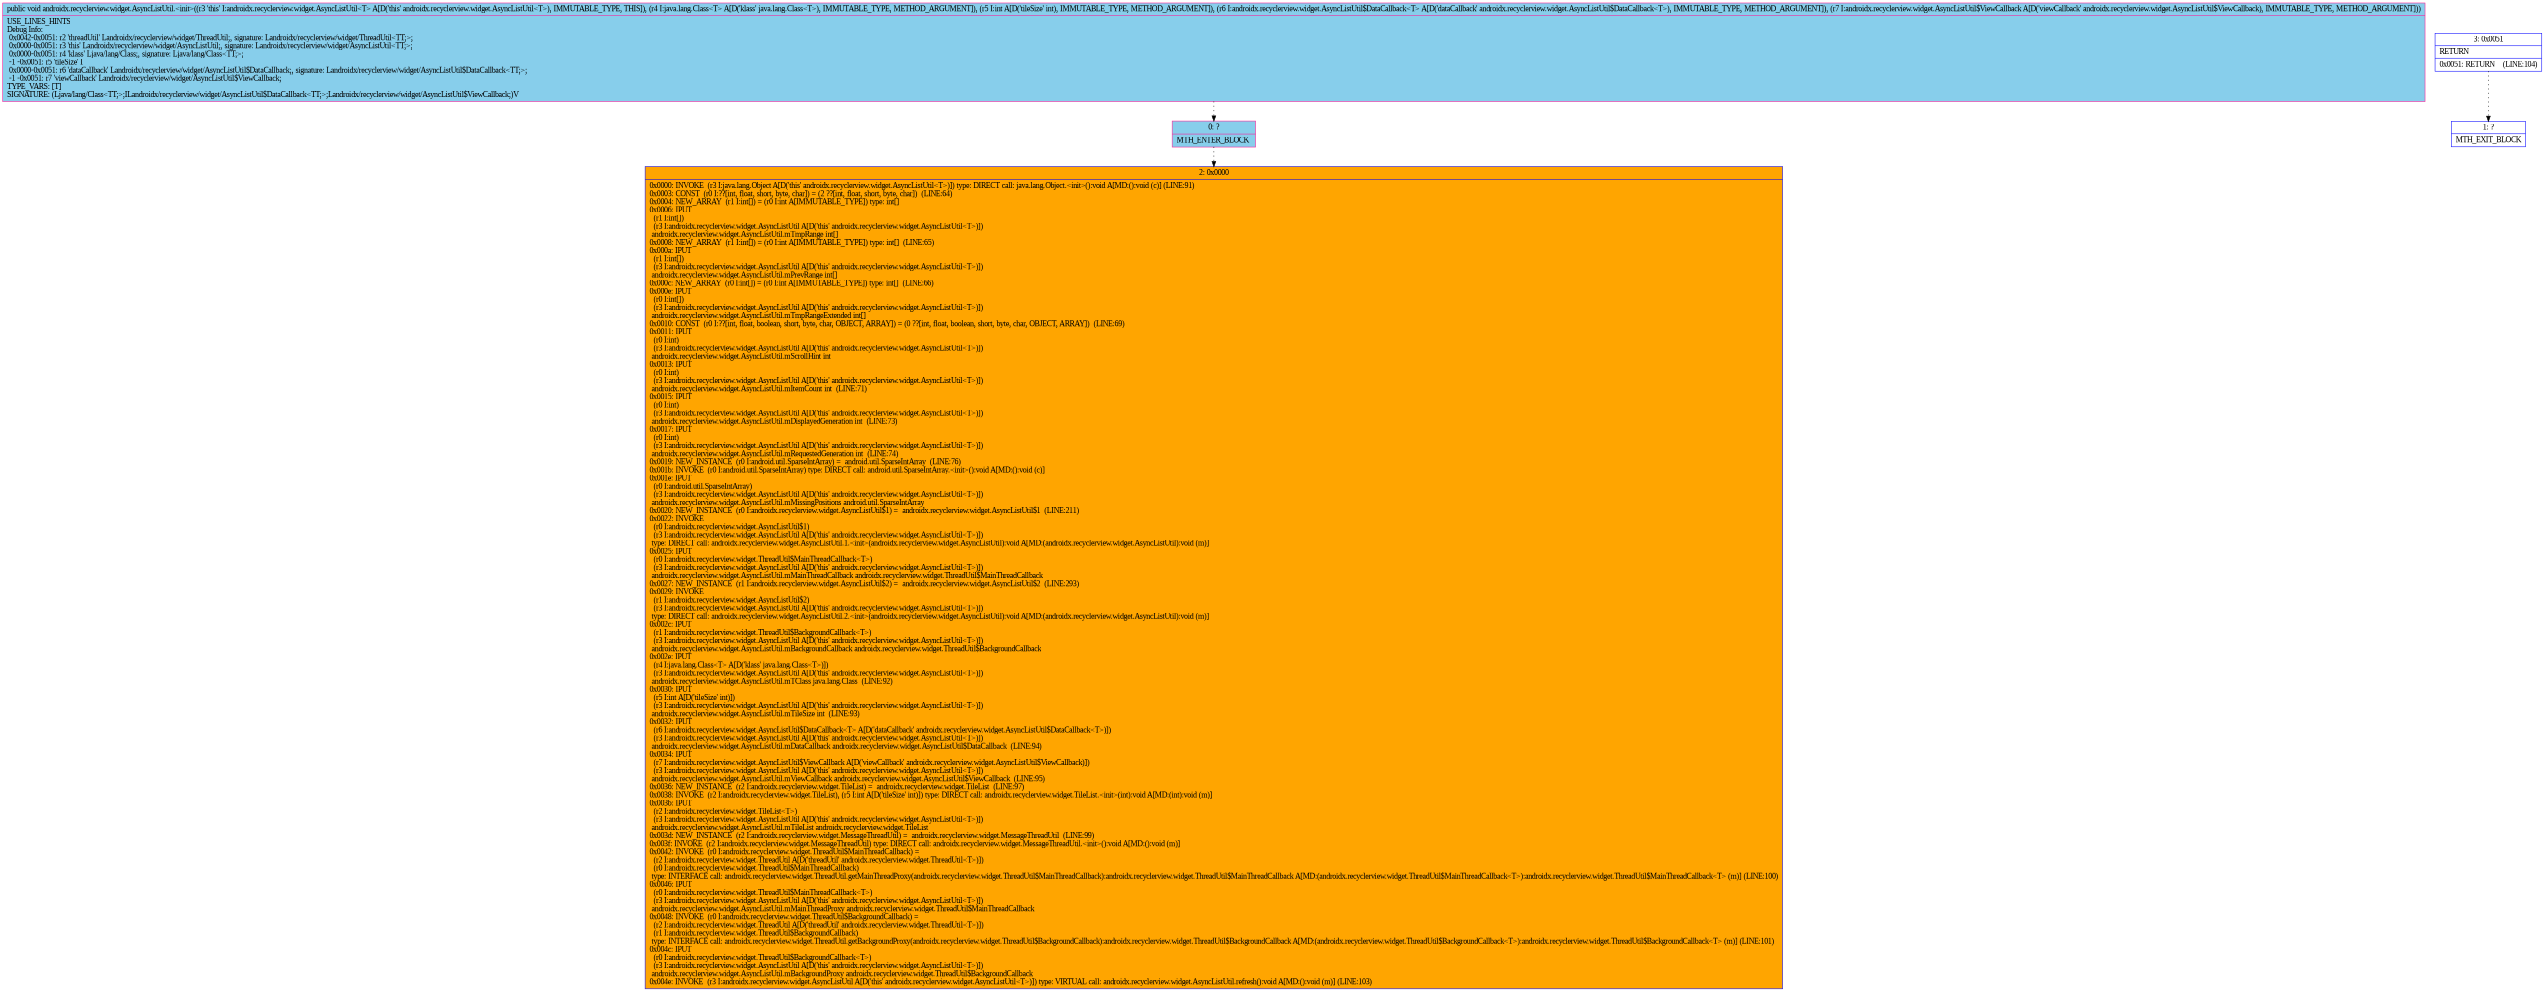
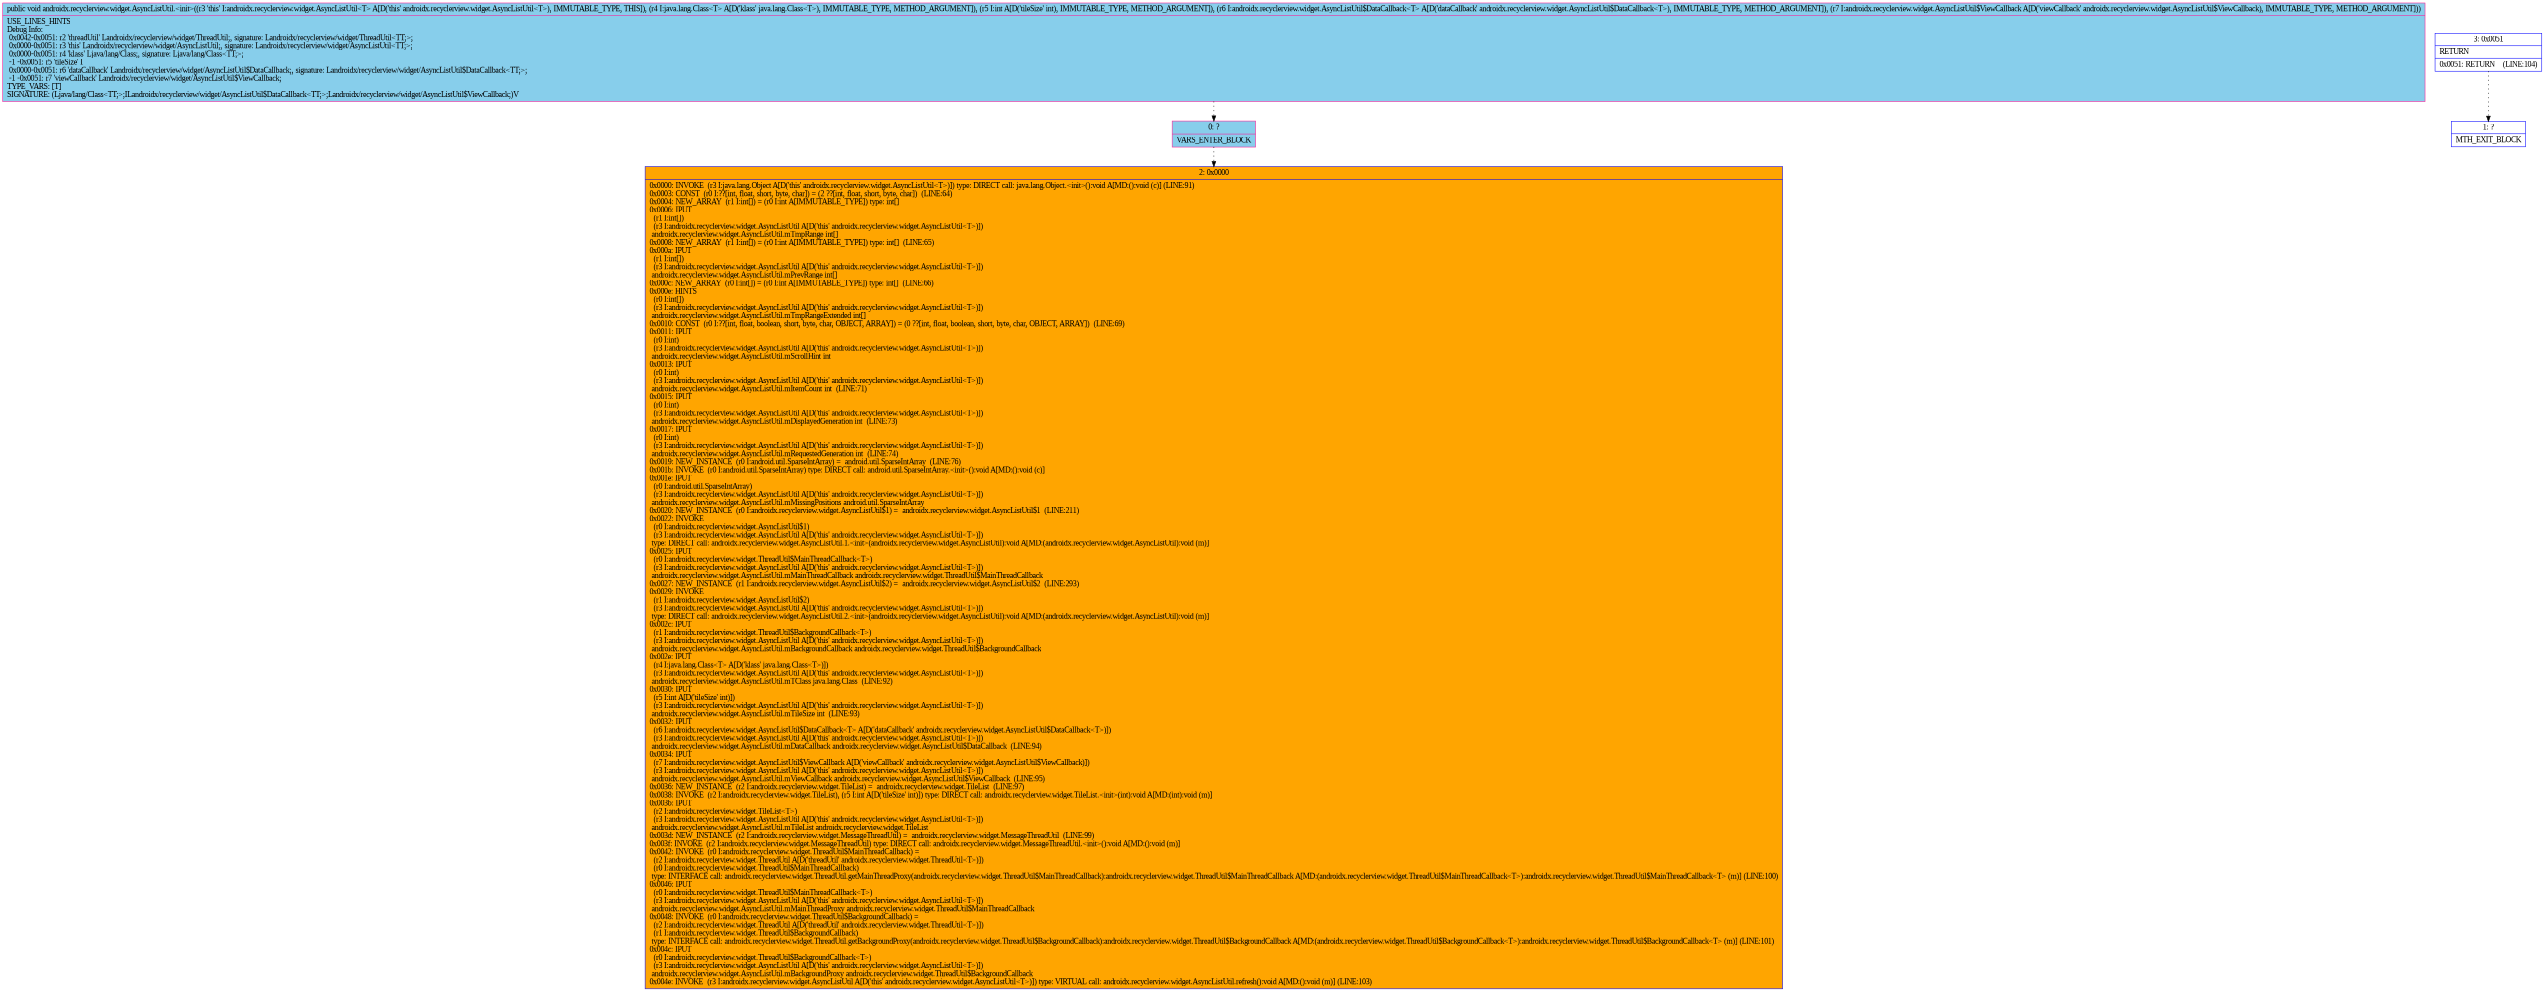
node "0: ?": text "MTH_ENTER_BLOCK" -> "VARS_ENTER_BLOCK"
node "2: 0x0000": text "0x000e: IPUT" -> "0x000e: HINTS"
